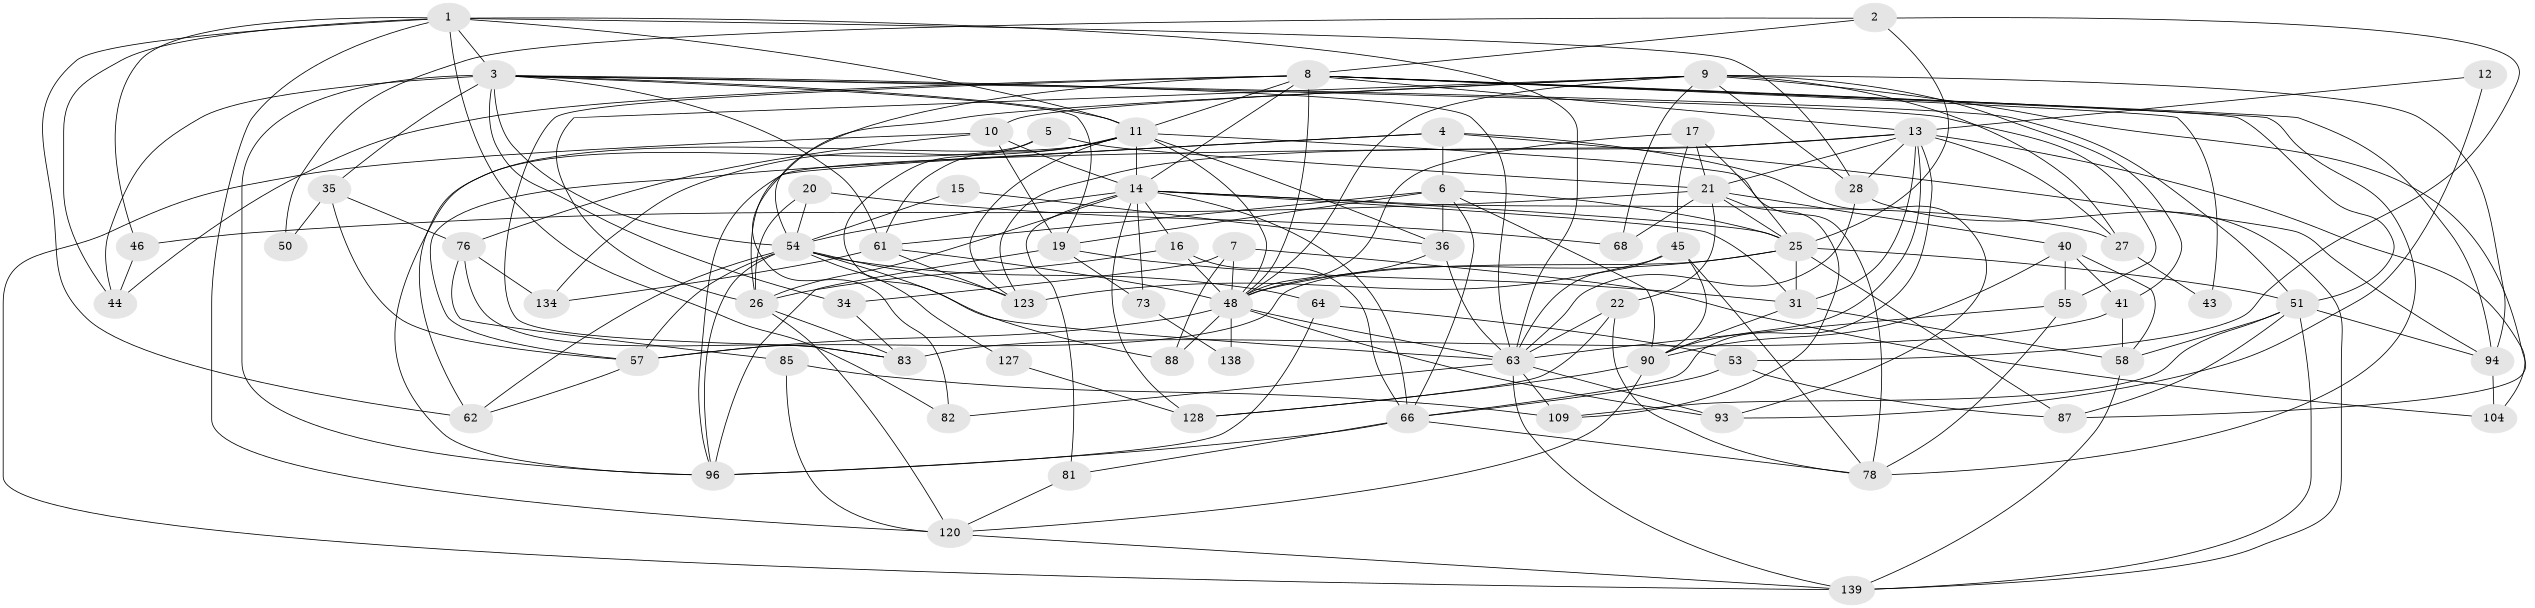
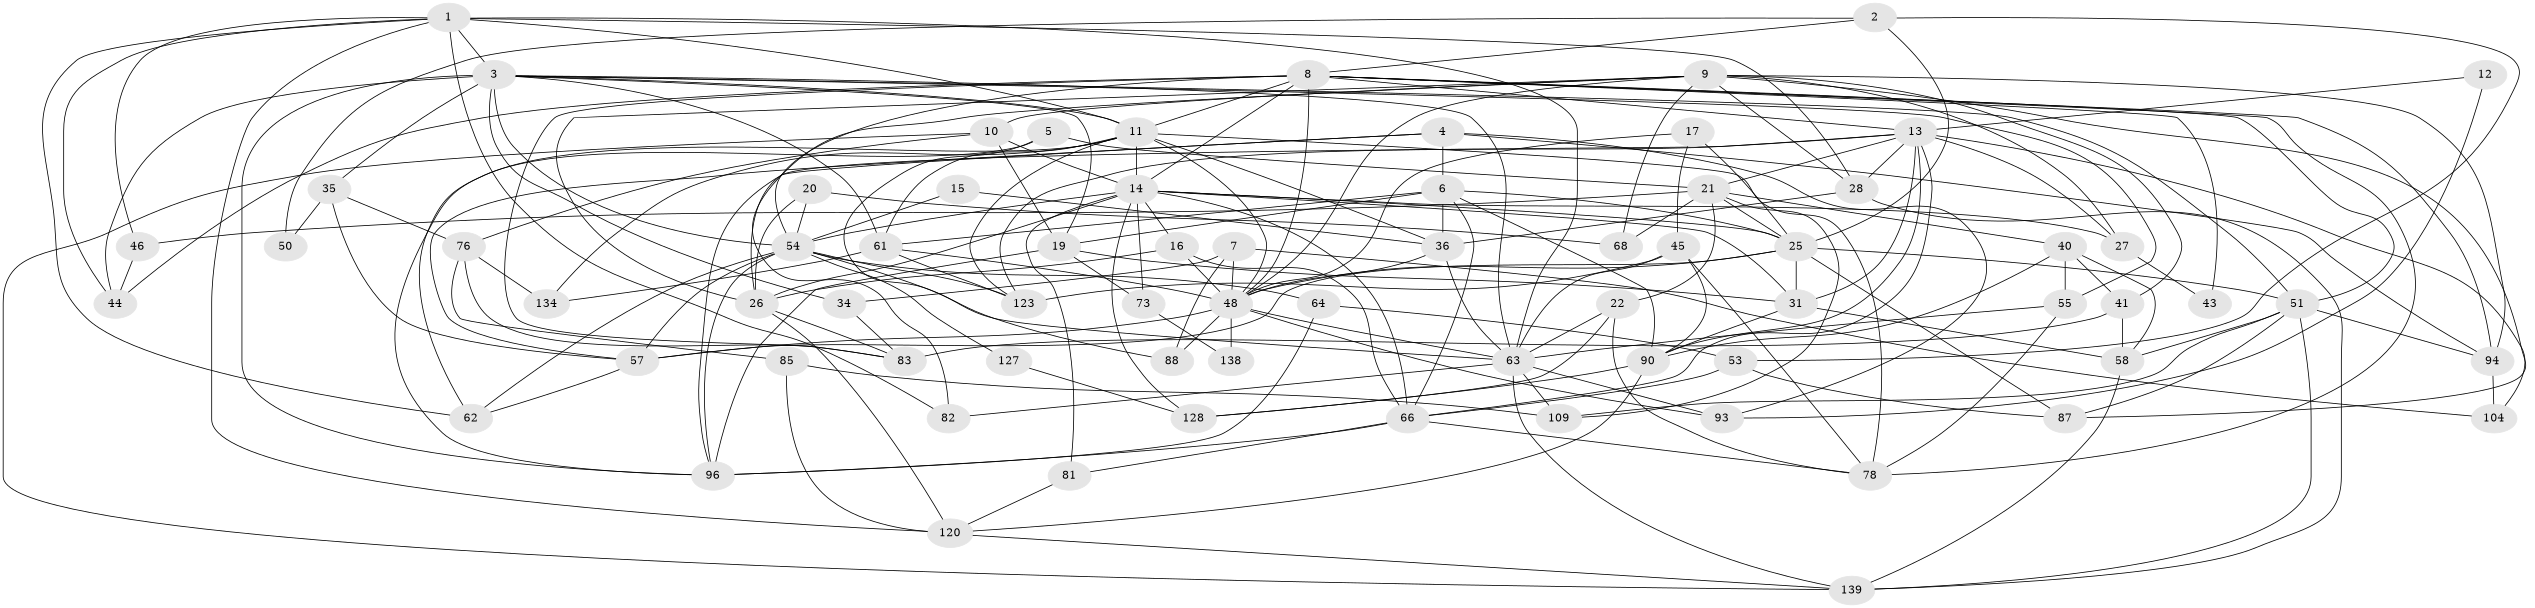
edge "17" -- "21": removed
edge "28" -- "63": now "28" -- "36"
